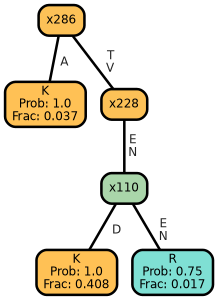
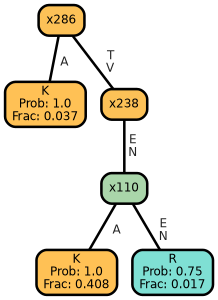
node "x228": label "x228" -> "x238"
edge "x110" -- "K Prob: 1.0 Frac: 0.408": label " D" -> " A"
